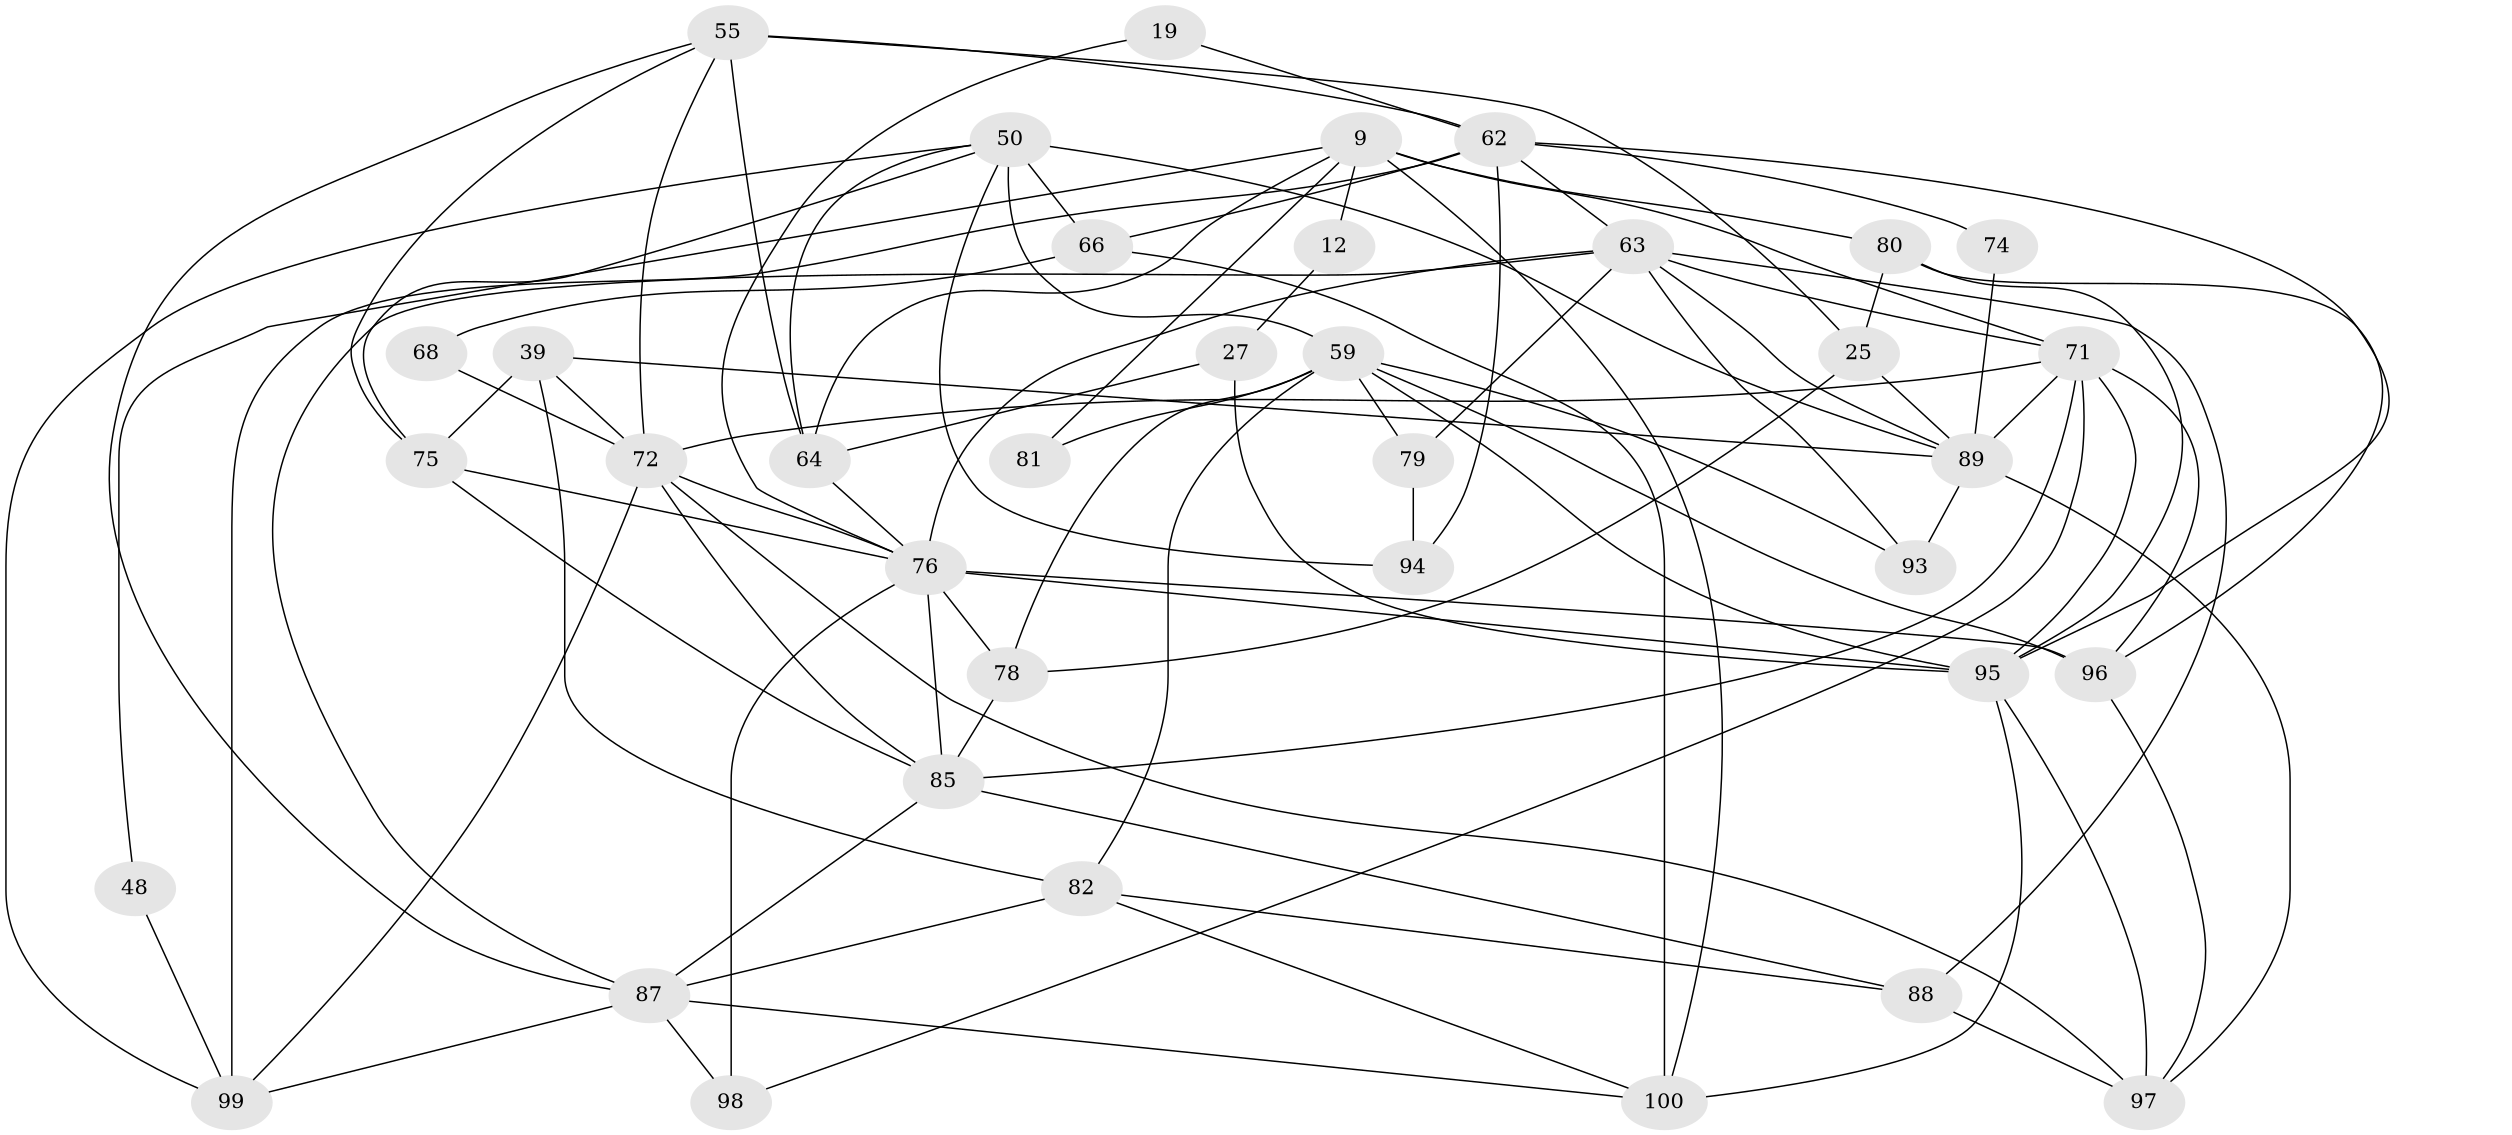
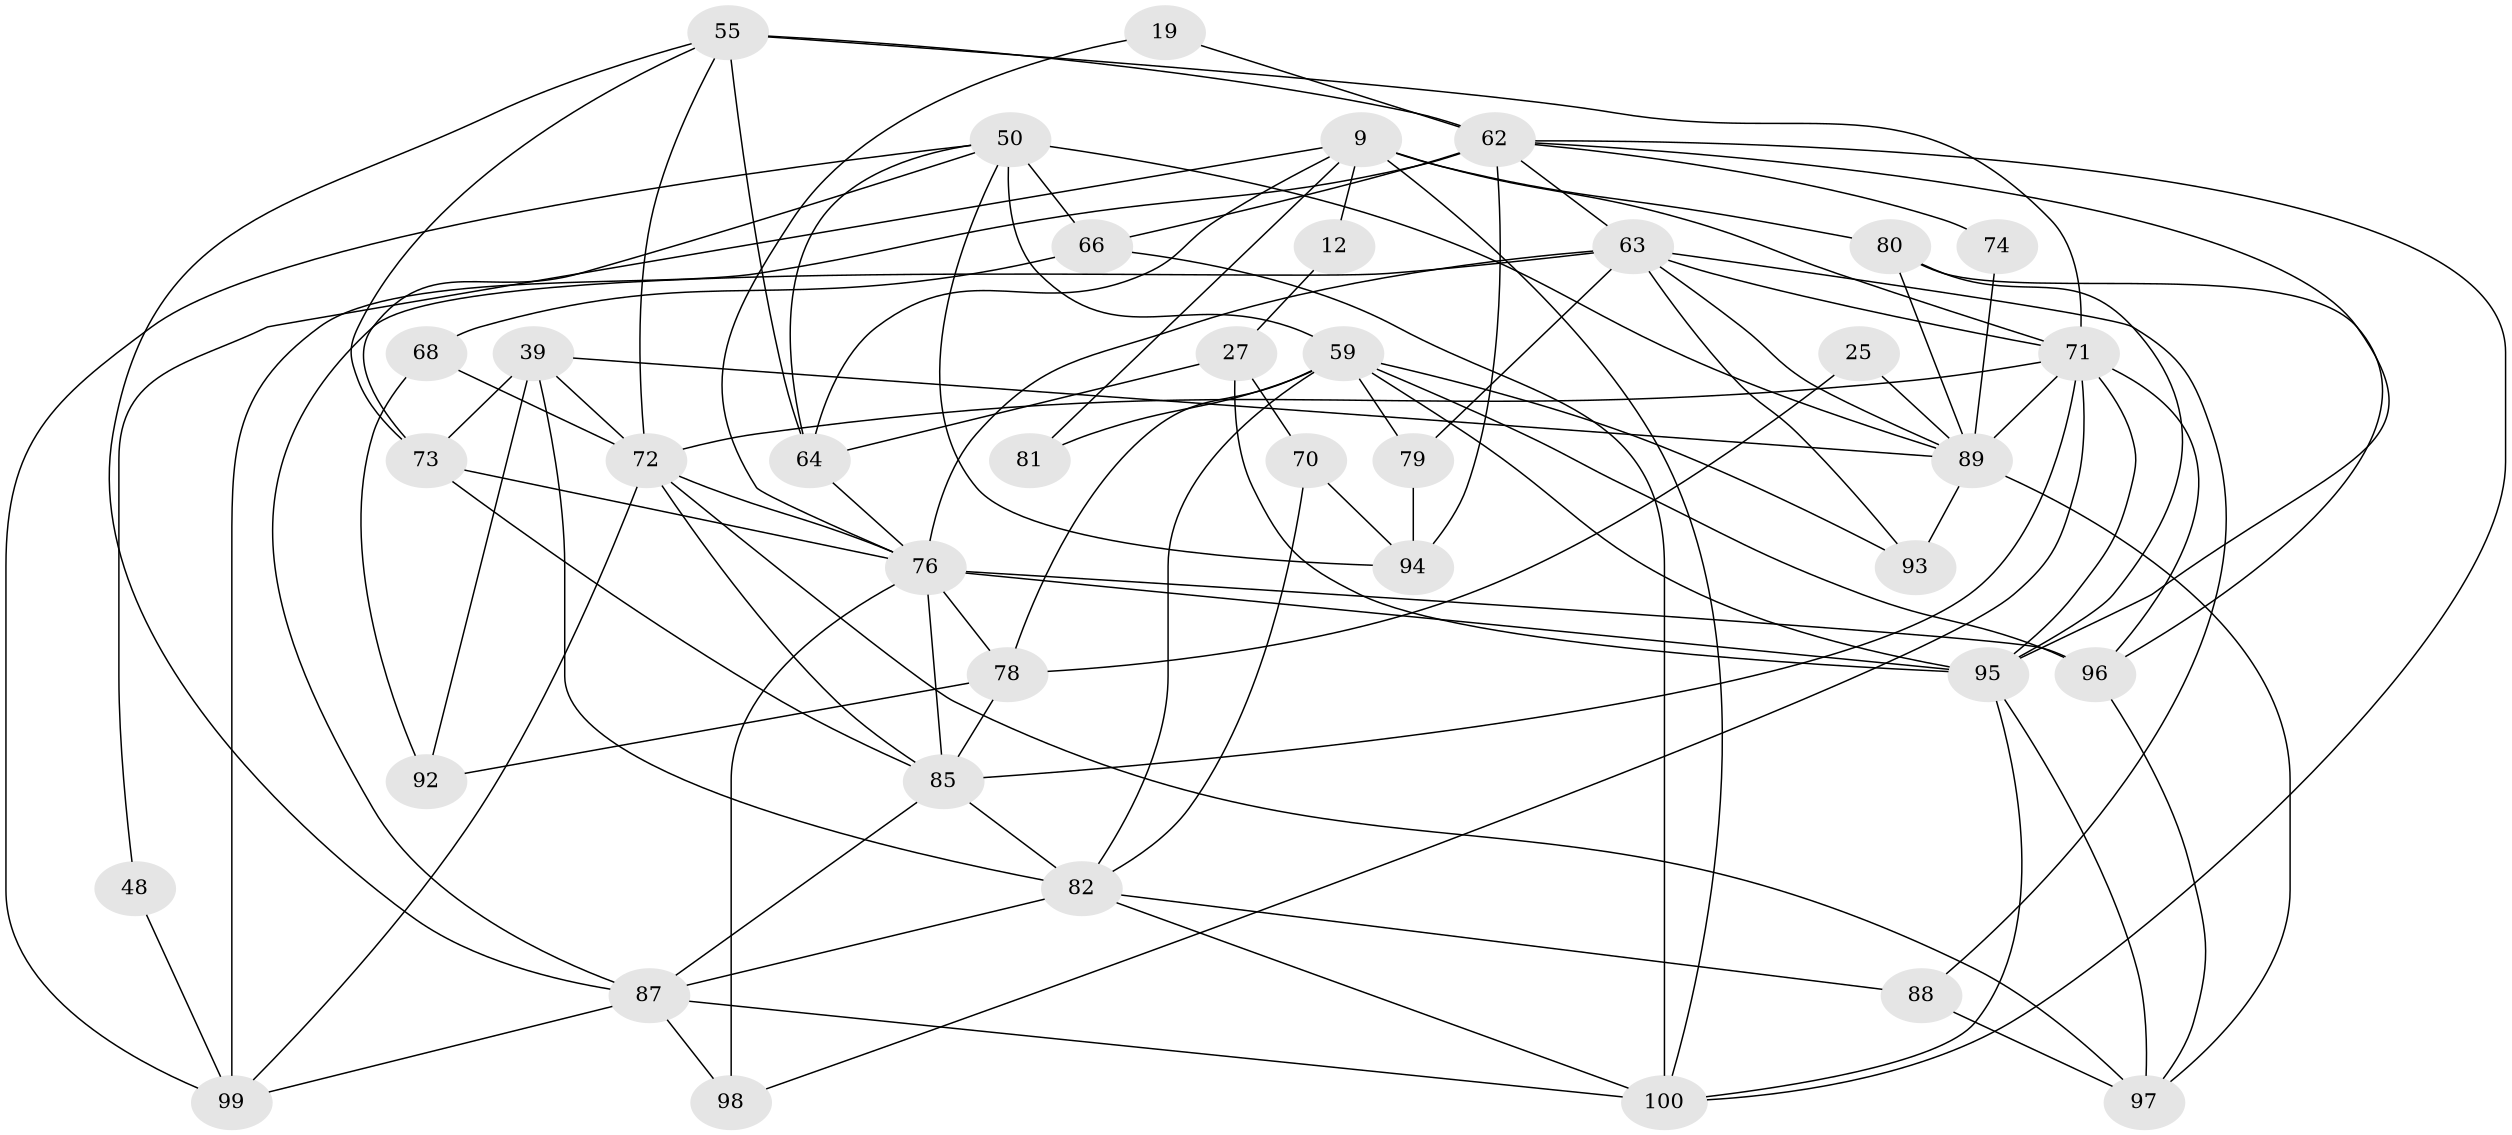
edge "55" -- "25": now "55" -- "71"
edge "80" -- "25": now "80" -- "89"
edge "62" -- "100": added
node "75": label "75" -> "73"
node "70": added
node "92": added
edge "85" -- "88": now "85" -- "82"
